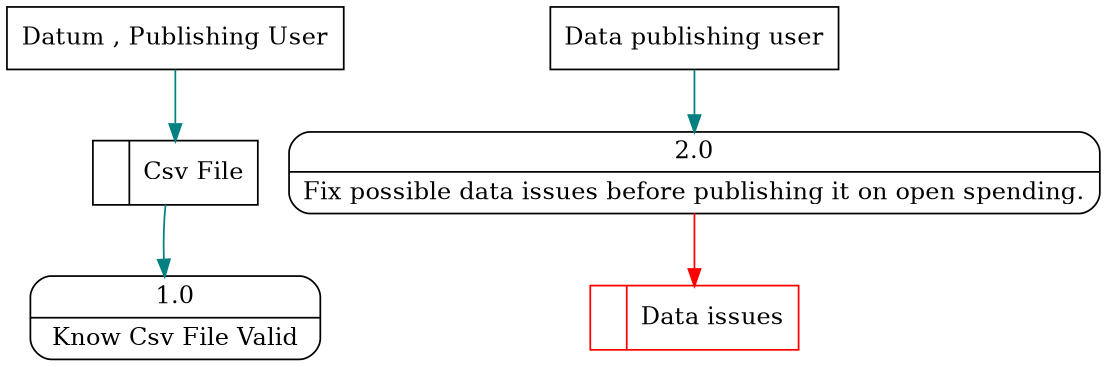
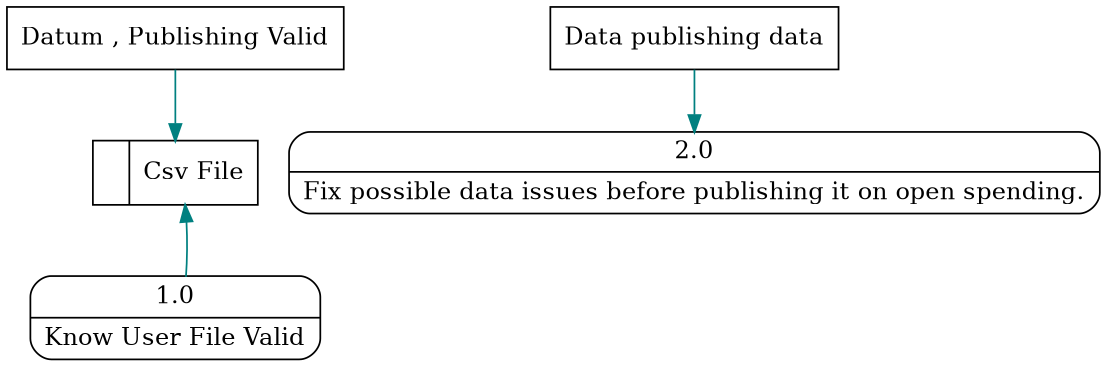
node "Datum , Publishing User": label "Datum , Publishing User" -> "Datum , Publishing Valid"
node "Data publishing user": label "Data publishing user" -> "Data publishing data"
edge "Csv File" -> "1.0": reversed
node "Data issues": removed
node "1.0": text "Know Csv File Valid" -> "Know User File Valid"
